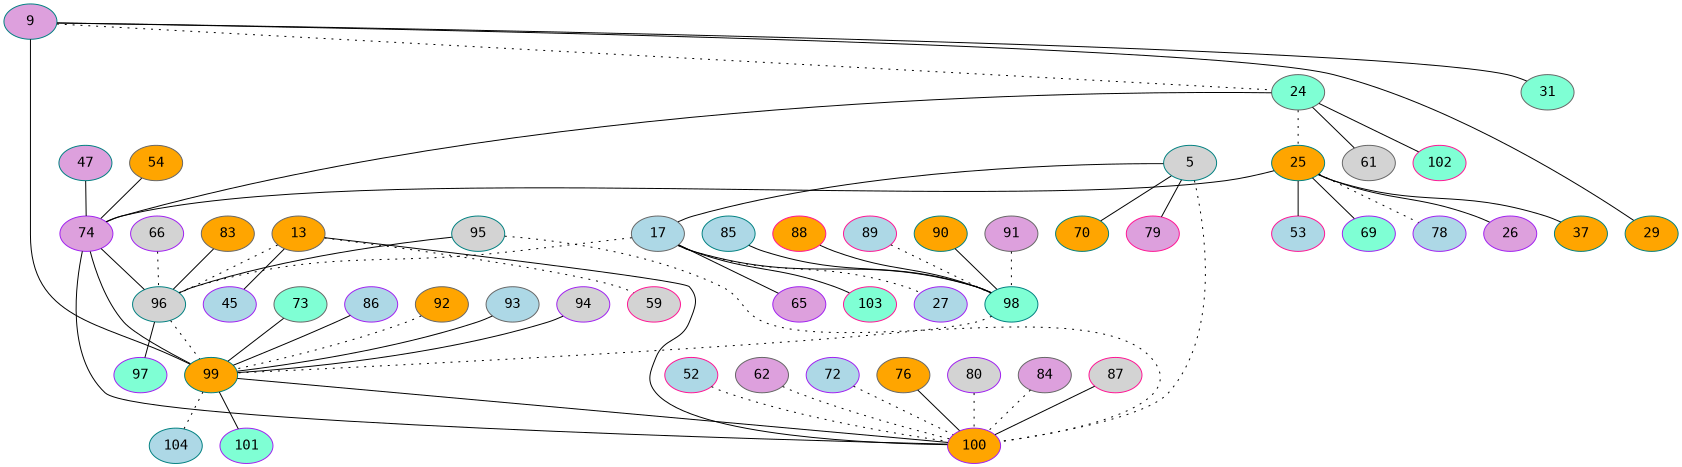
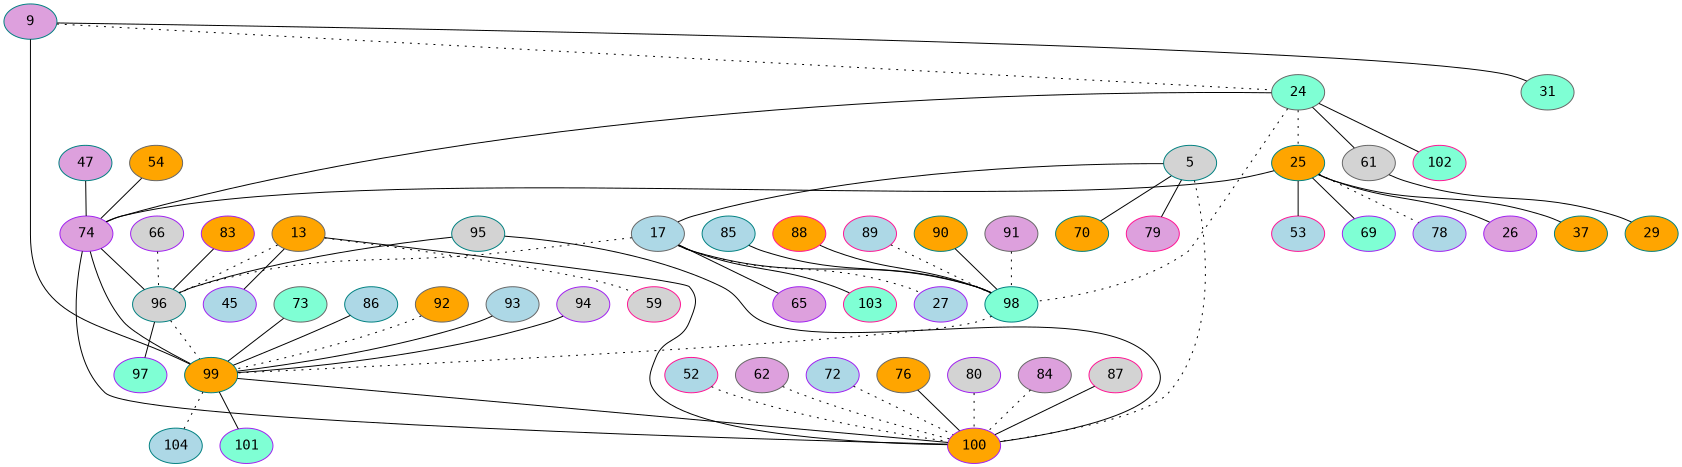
edge "9" -- "29": now "61" -- "29"
node "83": color gray40 -> purple
edge "24" -- "98": added
node "86": color purple -> teal
edge "95" -- "100": style dotted -> solid
